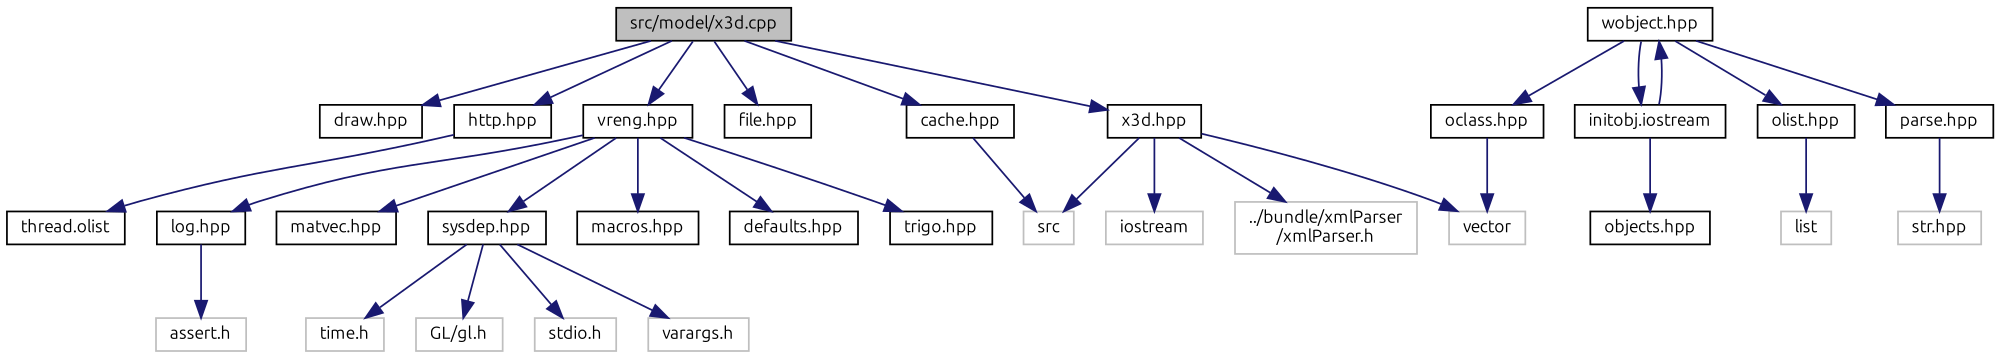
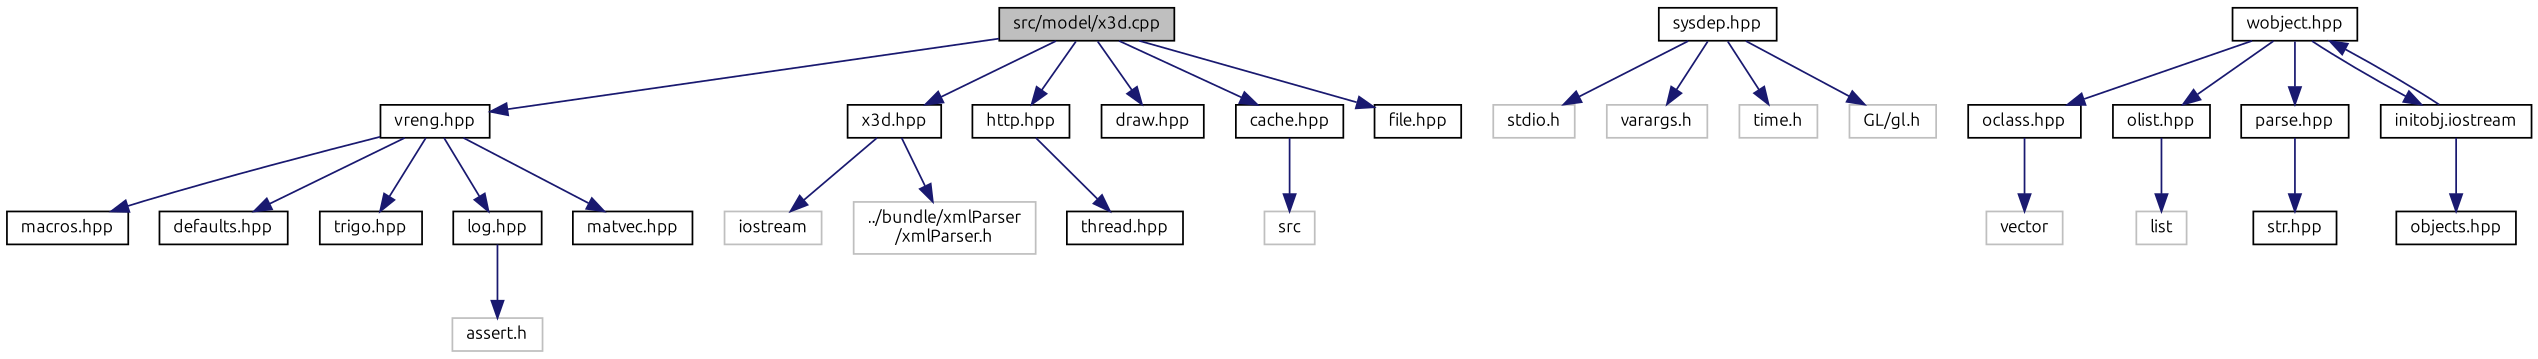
edge "x3d.hpp" -> "vector": removed
edge "x3d.hpp" -> "src": removed
edge "vreng.hpp" -> "sysdep.hpp": removed
node "thread.olist": label "thread.olist" -> "thread.hpp"
node "str.hpp": color grey75 -> black
